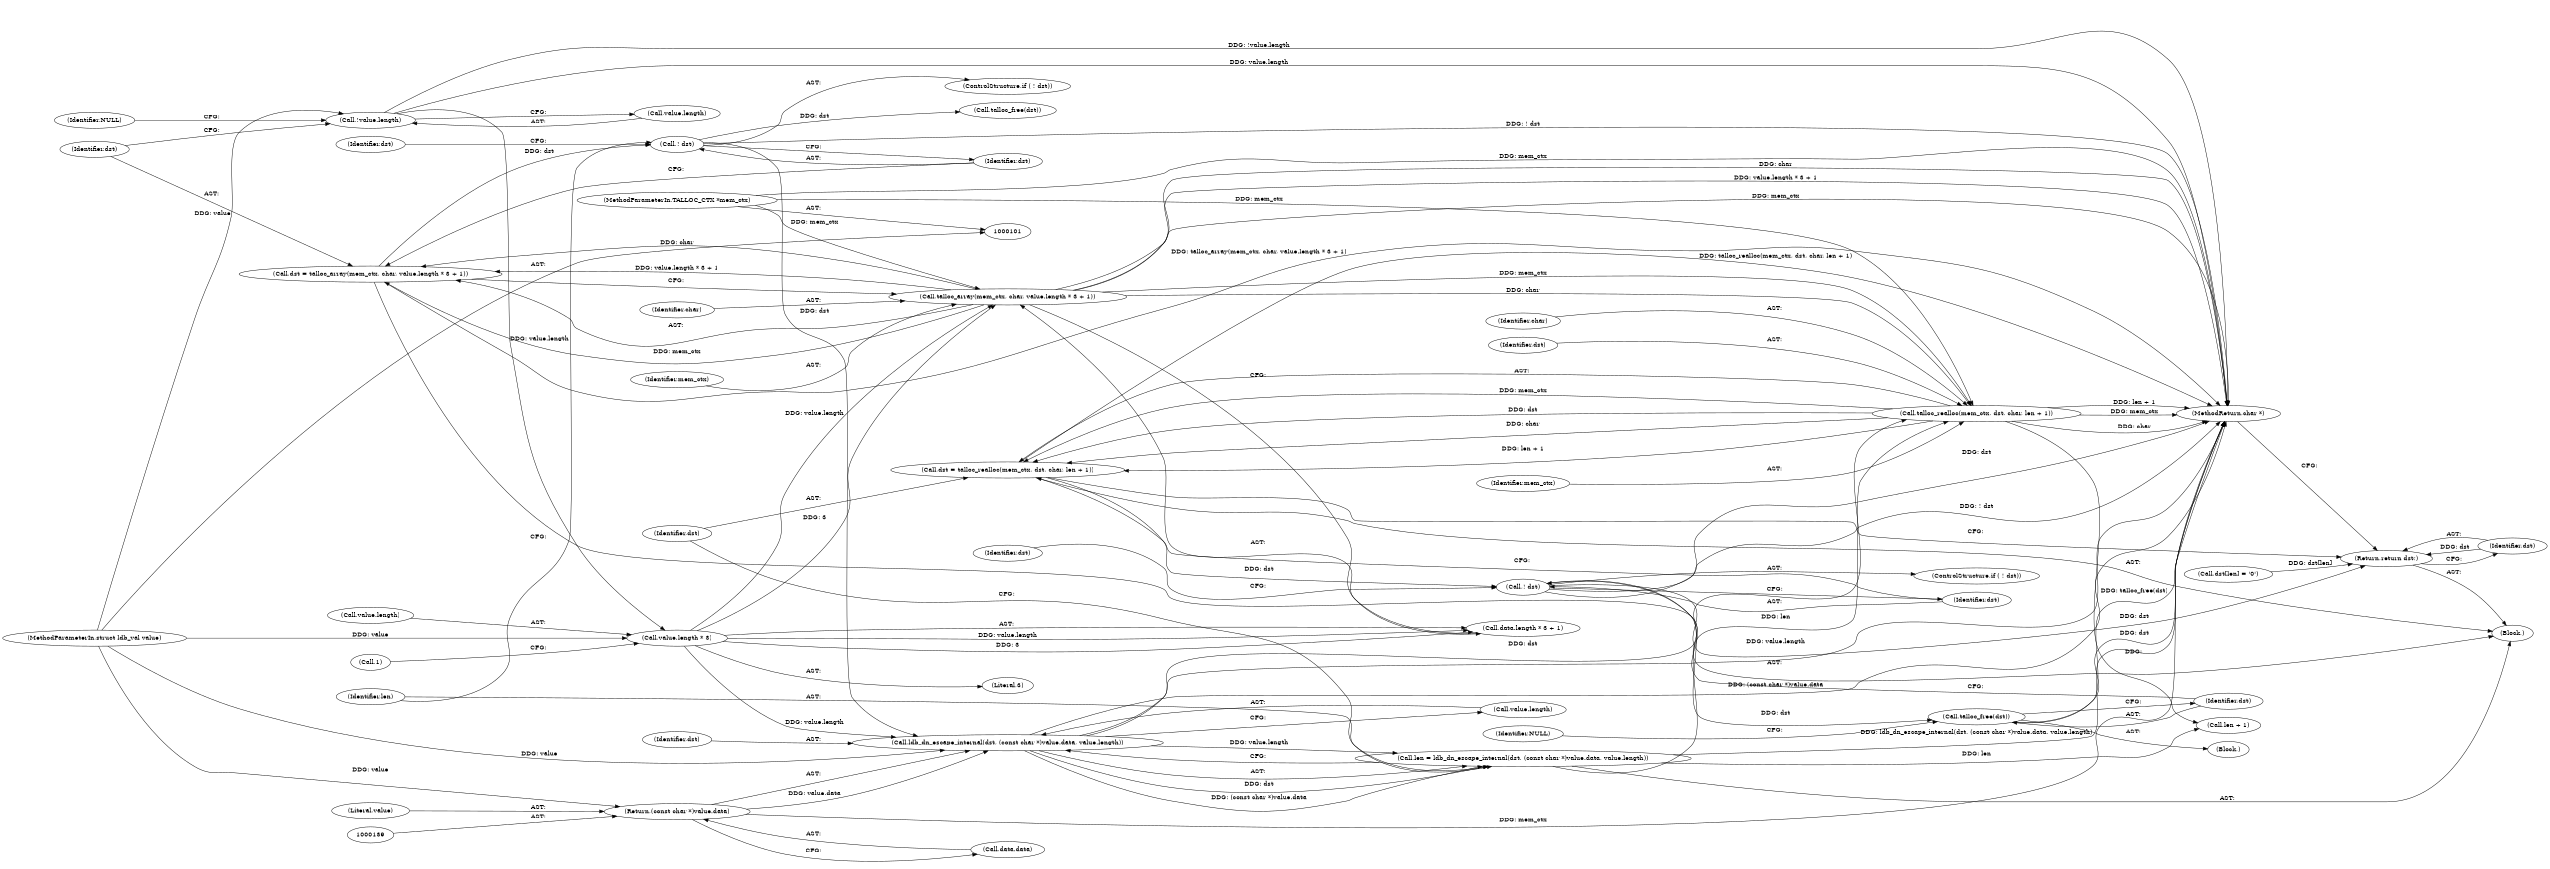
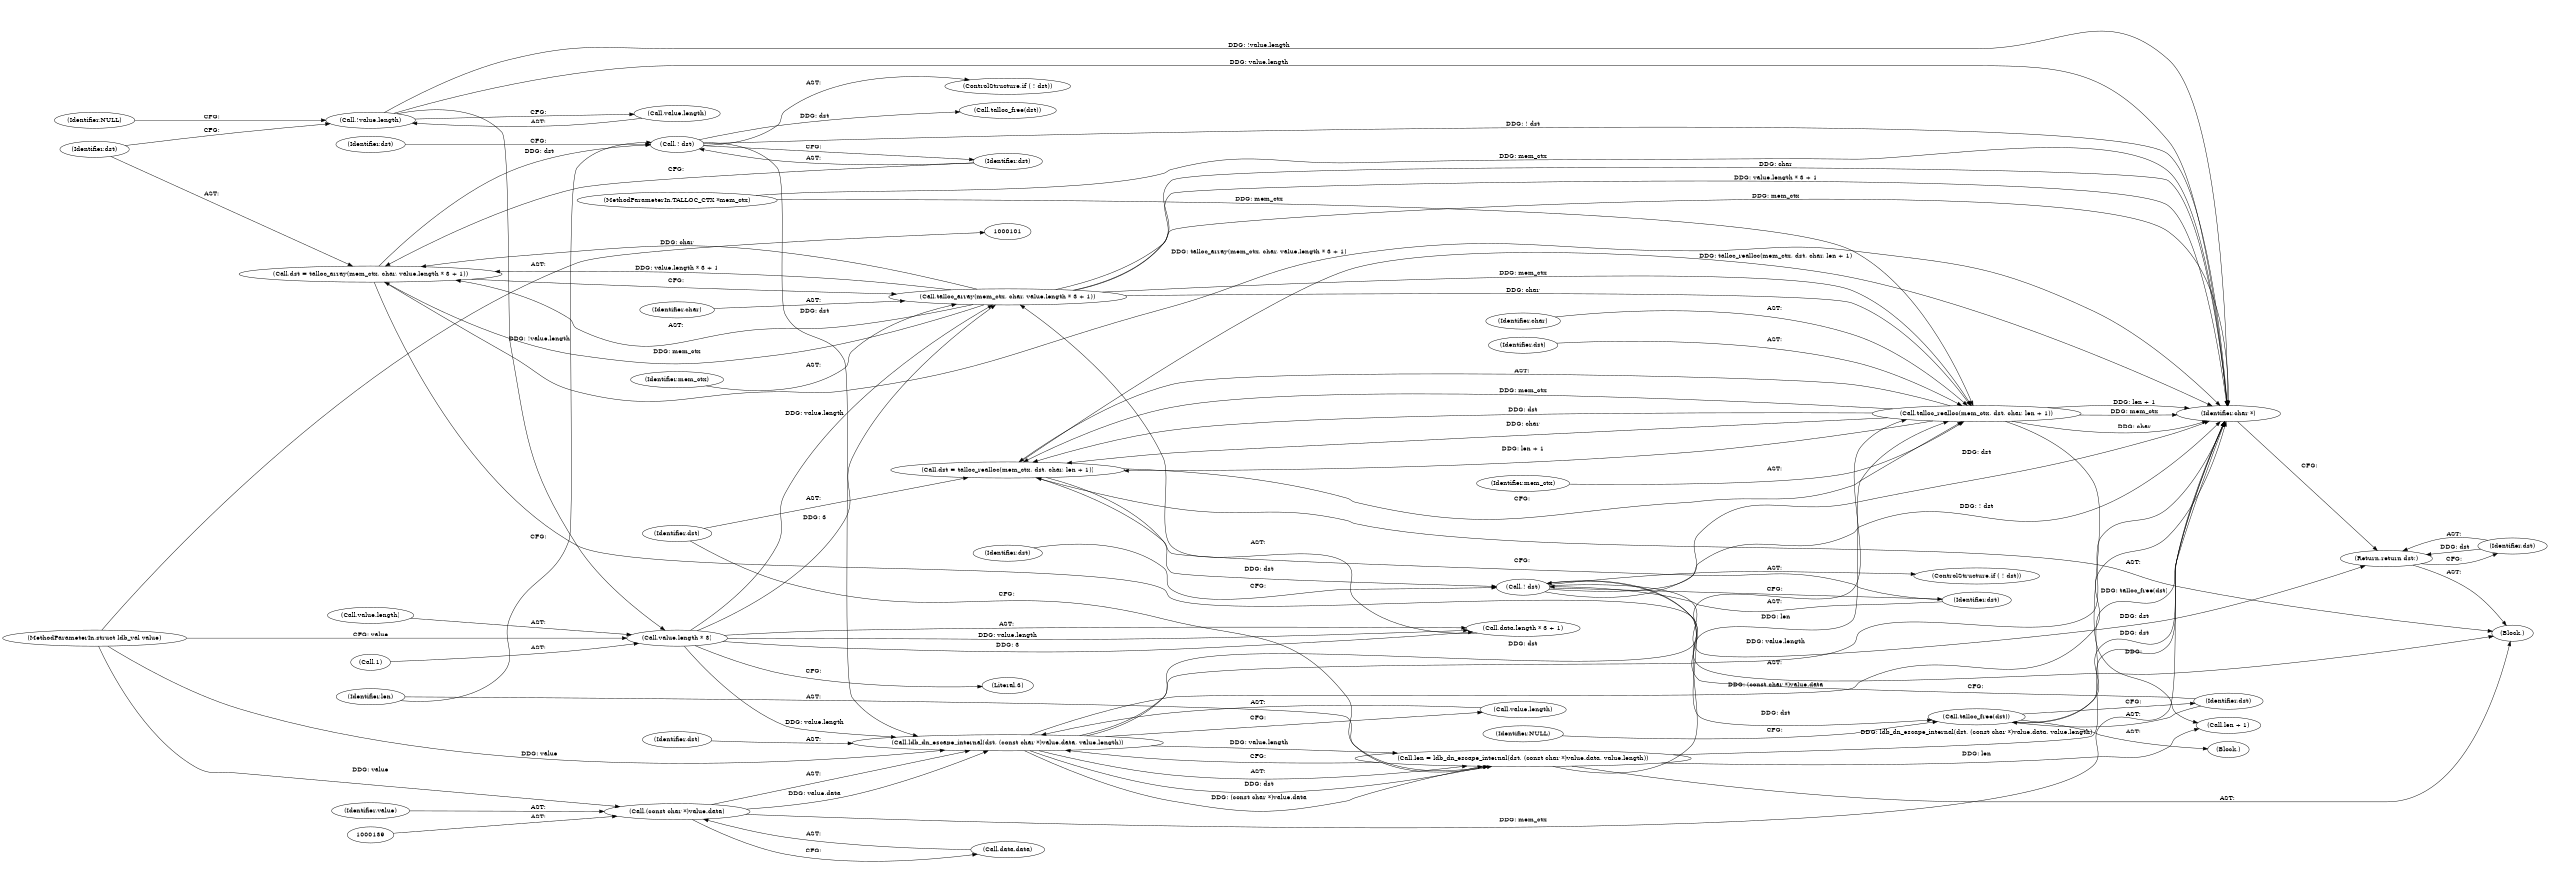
edge "(MethodParameterIn,TALLOC_CTX *mem_ctx)" -> "1000101": removed, label "AST:"
edge "(MethodParameterIn,TALLOC_CTX *mem_ctx)" -> "(Call,talloc_array(mem_ctx, char, value.length * 3 + 1))": removed, label "DDG: mem_ctx"
edge "(MethodParameterIn,struct ldb_val value)" -> "(Call,!value.length)": removed, label "DDG: value"
edge "(Call,!value.length)" -> "(Call,value.length * 3)": label "DDG: value.length" -> "DDG: !value.length"
node "(MethodReturn,char *)": label "(MethodReturn,char *)" -> "(Identifier,char *)"
edge "(Call,talloc_array(mem_ctx, char, value.length * 3 + 1))" -> "(Call,data.length * 3 + 1)": removed, label "CFG:"
edge "(Call,dst = talloc_realloc(mem_ctx, dst, char, len + 1))" -> "(Return,return dst;)": now "(Call,dst = talloc_realloc(mem_ctx, dst, char, len + 1))" -> "(Call,talloc_realloc(mem_ctx, dst, char, len + 1))"
node "(Call,dst[len] = '0')": removed
edge "(MethodParameterIn,struct ldb_val value)" -> "(Call,value.length * 3)": label "DDG: value" -> "CFG: value"
edge "(Call,1)" -> "(Call,value.length * 3)": label "CFG: " -> "AST: "
edge "(Call,value.length * 3)" -> "(Literal,3)": label "AST: " -> "CFG: "
node "(Literal,value)": label "(Literal,value)" -> "(Identifier,value)"
node "(Return,(const char *)value.data)": label "(Return,(const char *)value.data)" -> "(Call,(const char *)value.data)"
